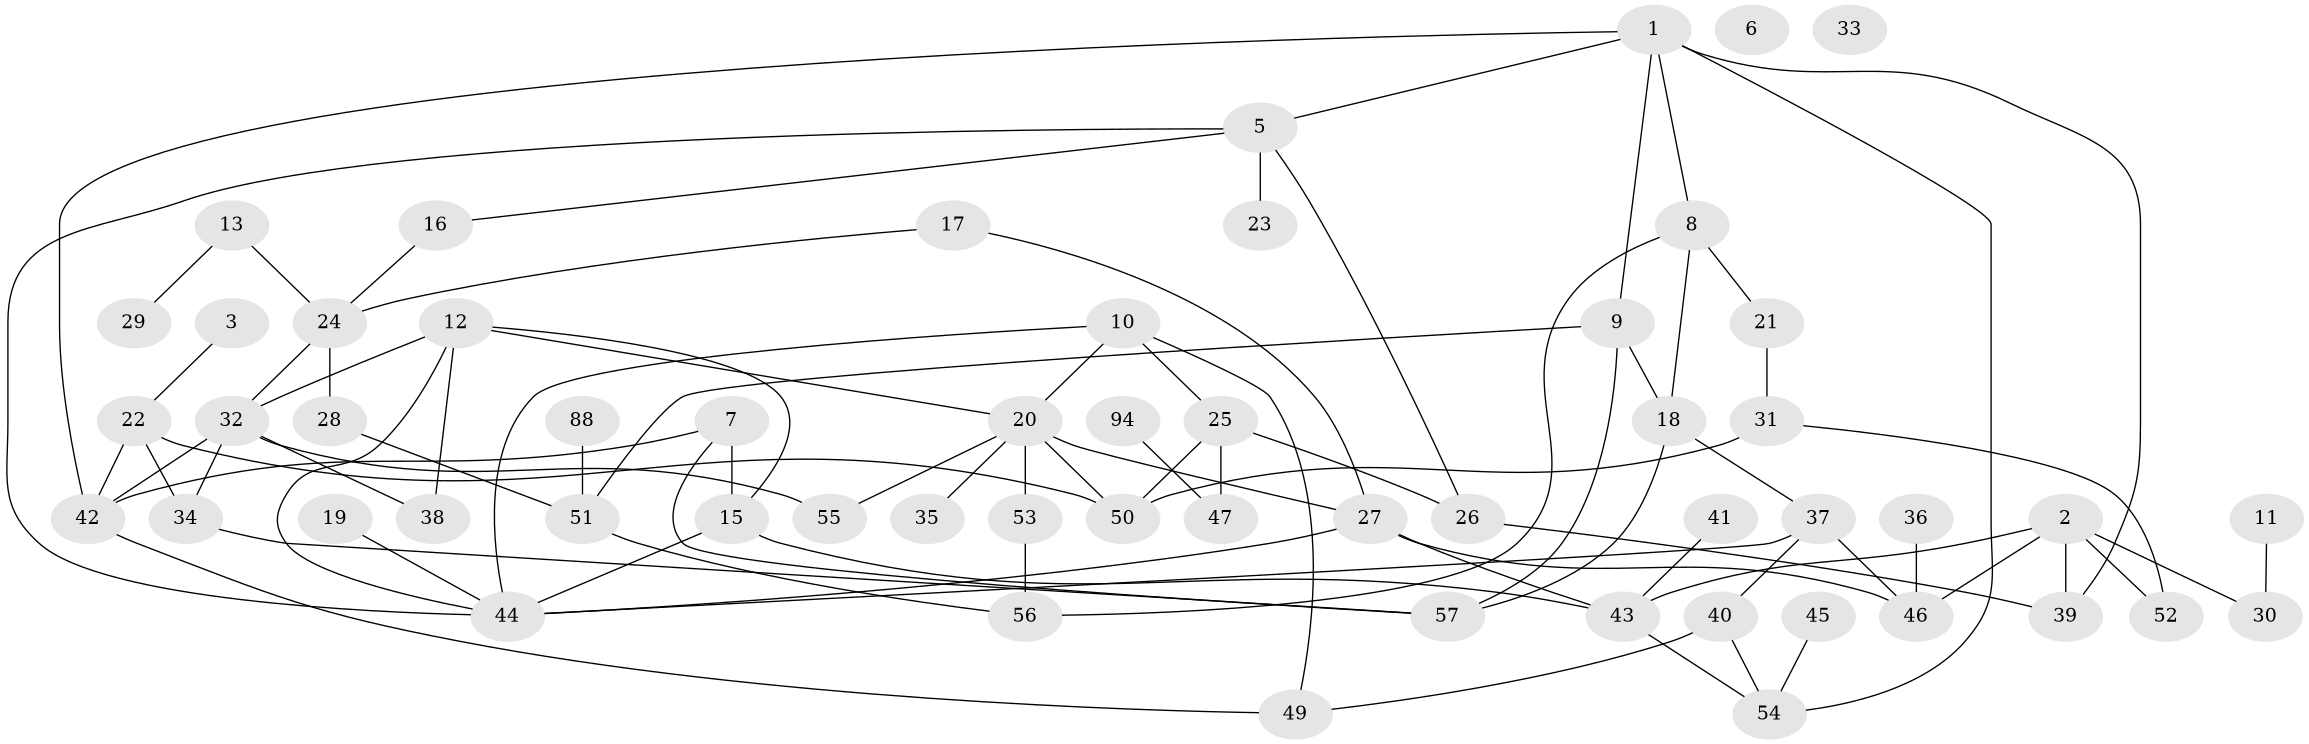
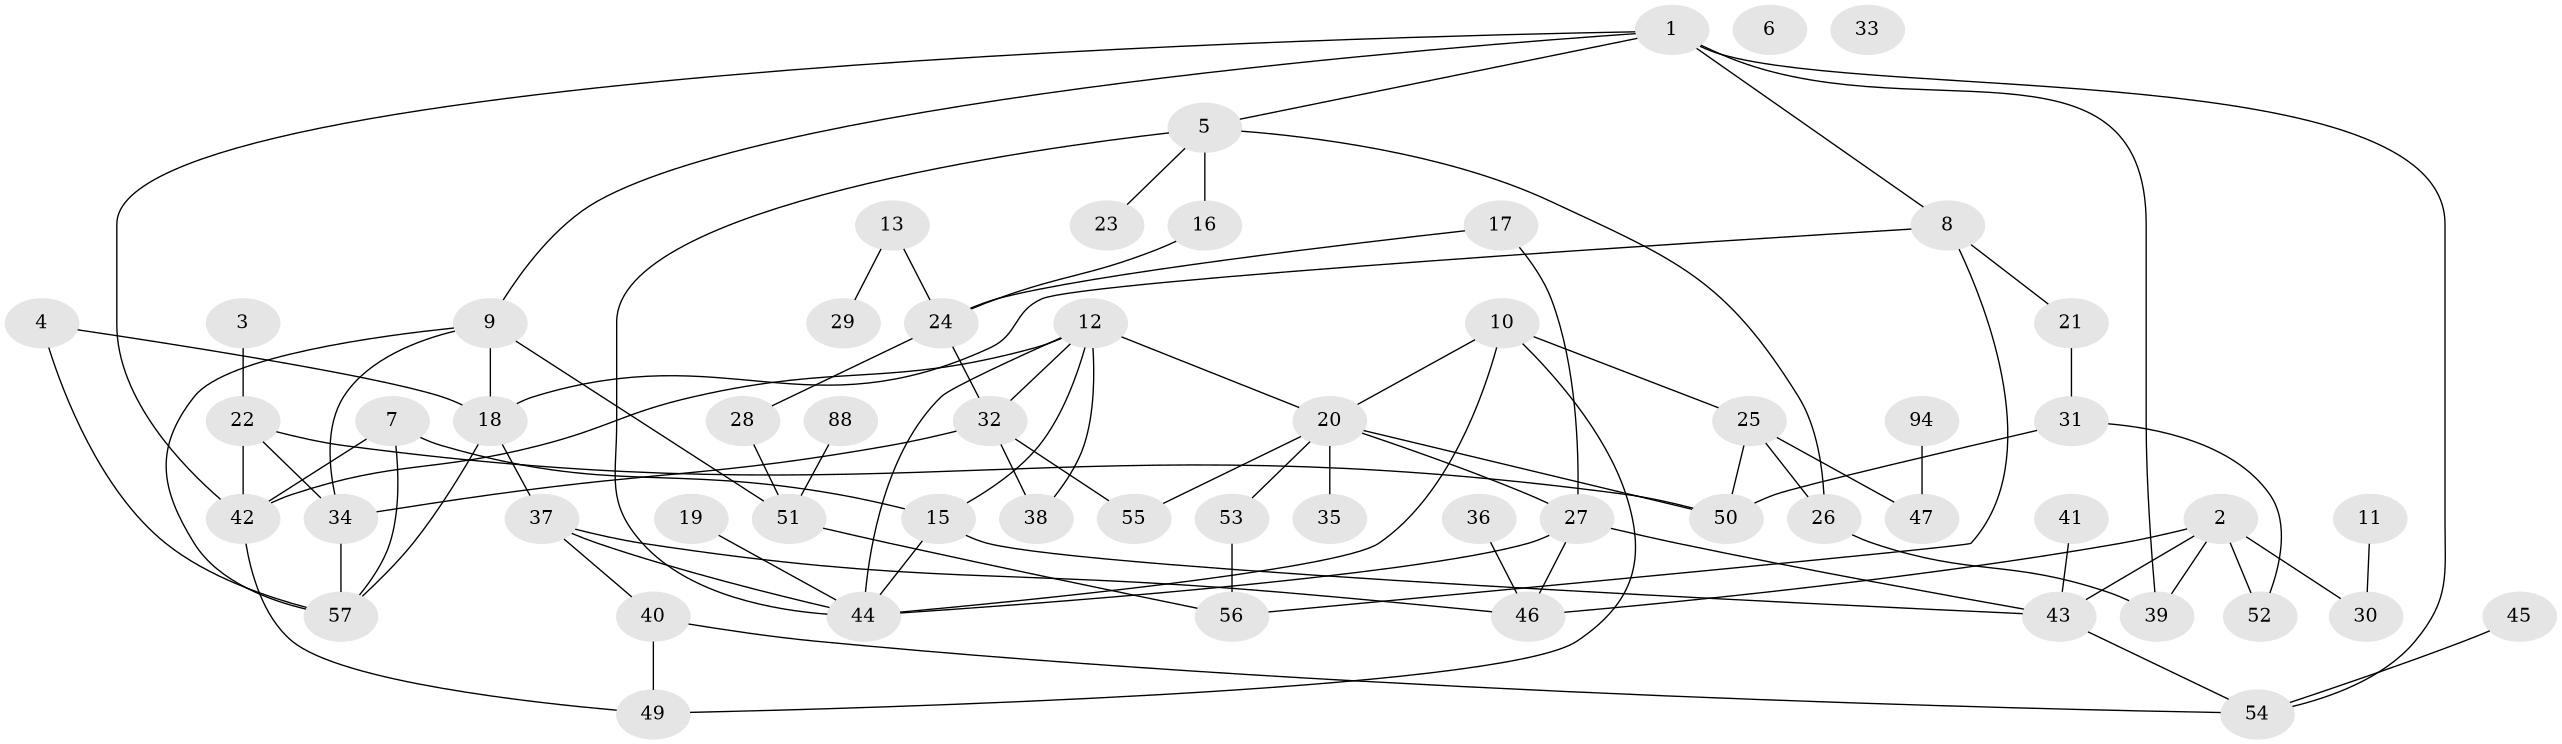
node "4": added
edge "9" -- "34": added
edge "32" -- "42": now "12" -- "42"
